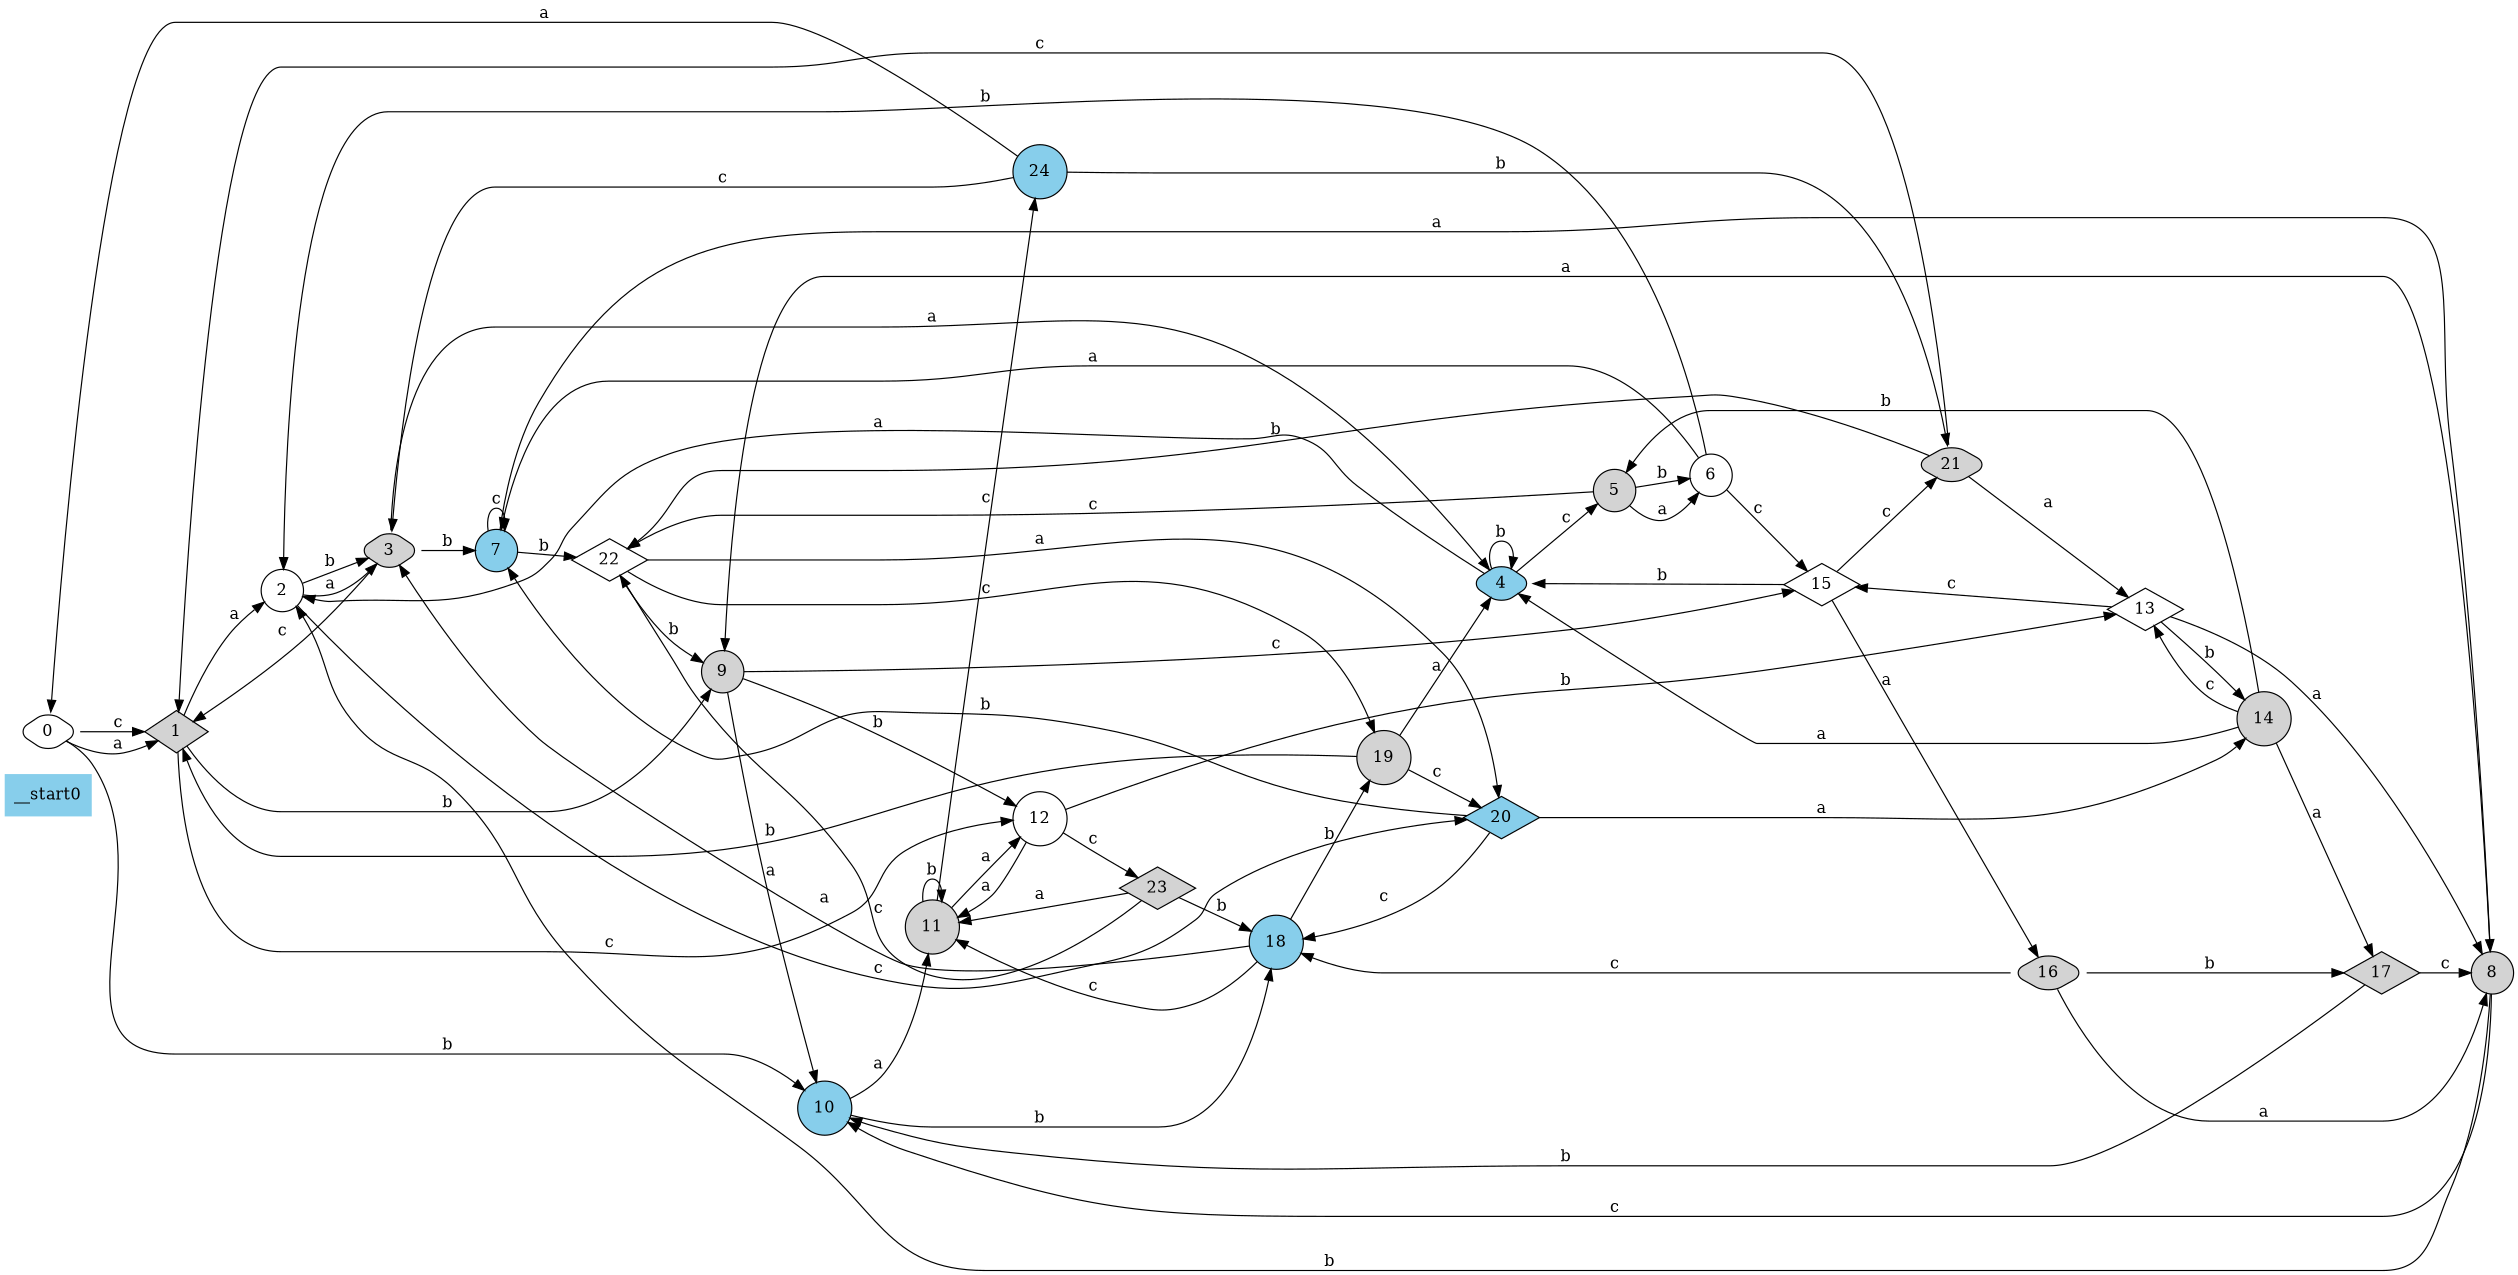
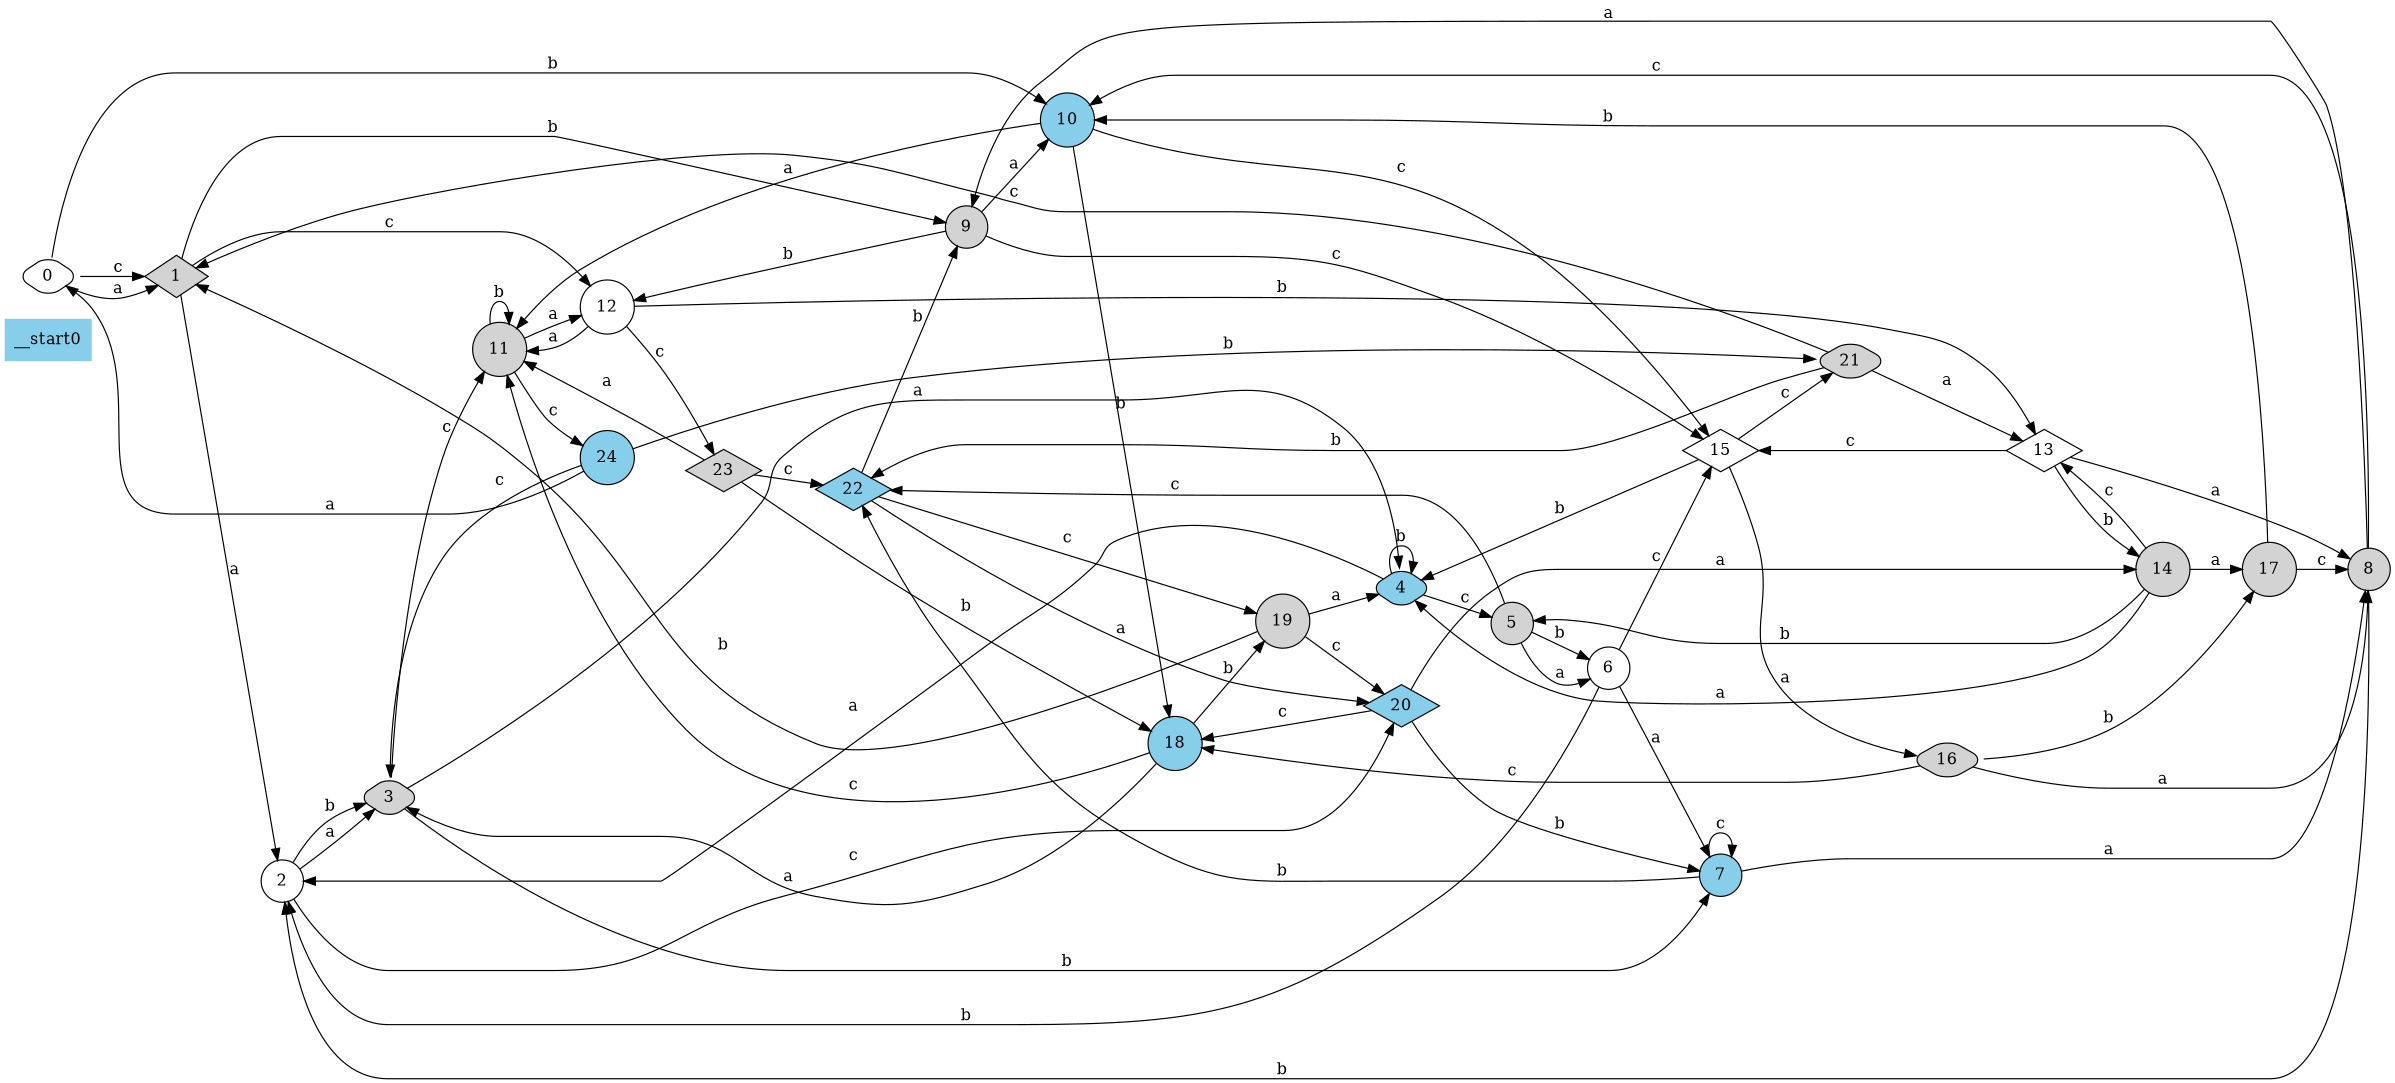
edge "10" -> "15": added, label "c"
node "22": fillcolor white -> skyblue
edge "3" -> "1": now "3" -> "11"
node "17": shape diamond -> circle
